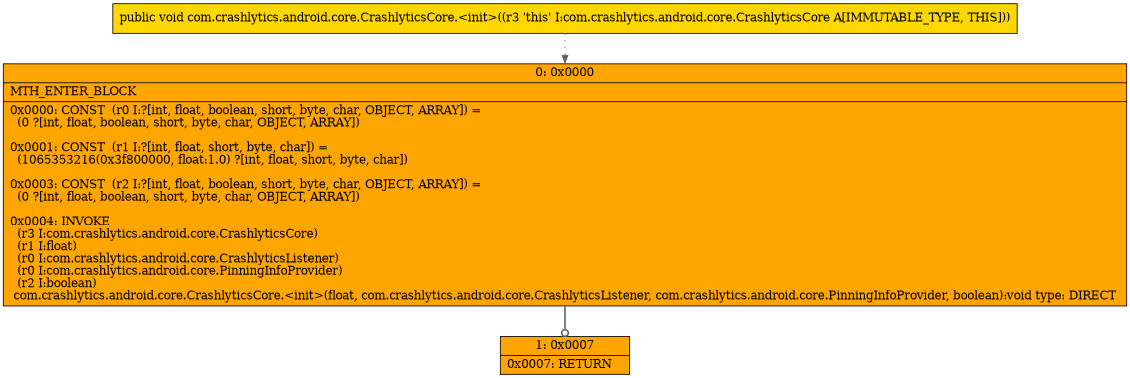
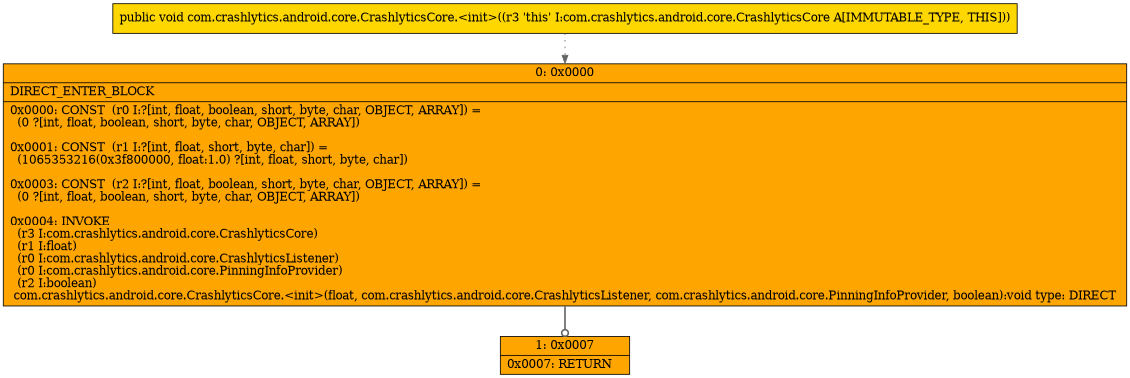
node "0: 0x0000": text "MTH_ENTER_BLOCK" -> "DIRECT_ENTER_BLOCK"
